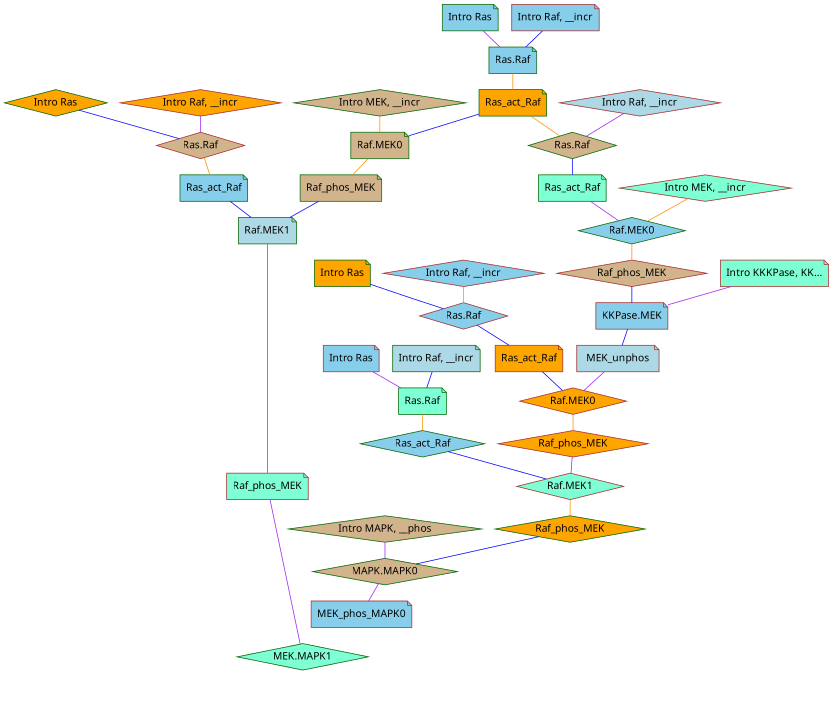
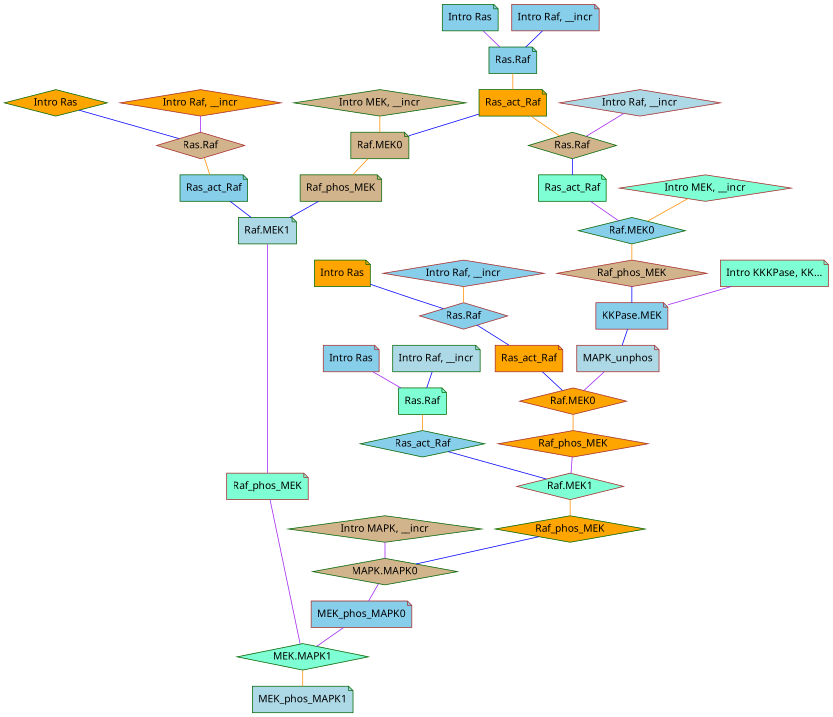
node "MEK_unphos": label "MEK_unphos" -> "MAPK_unphos"
node "Intro MAPK, __phos": label "Intro MAPK, __phos" -> "Intro MAPK, __incr"
edge "MEK_phos_MAPK0" -- "MEK.MAPK1": added
node "MEK_phos_MAPK1": added
